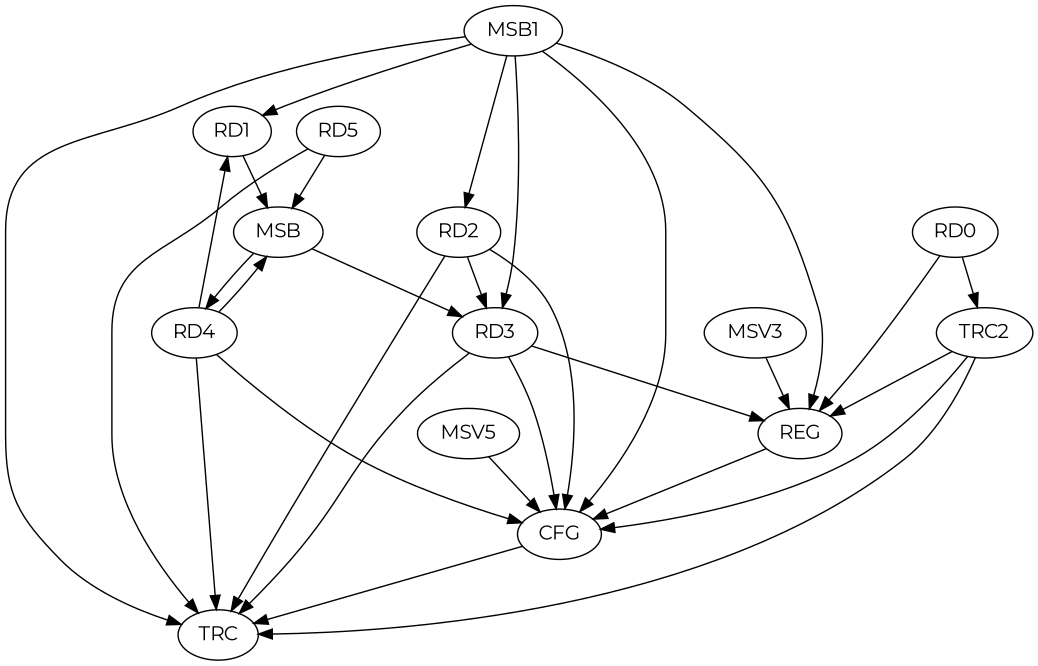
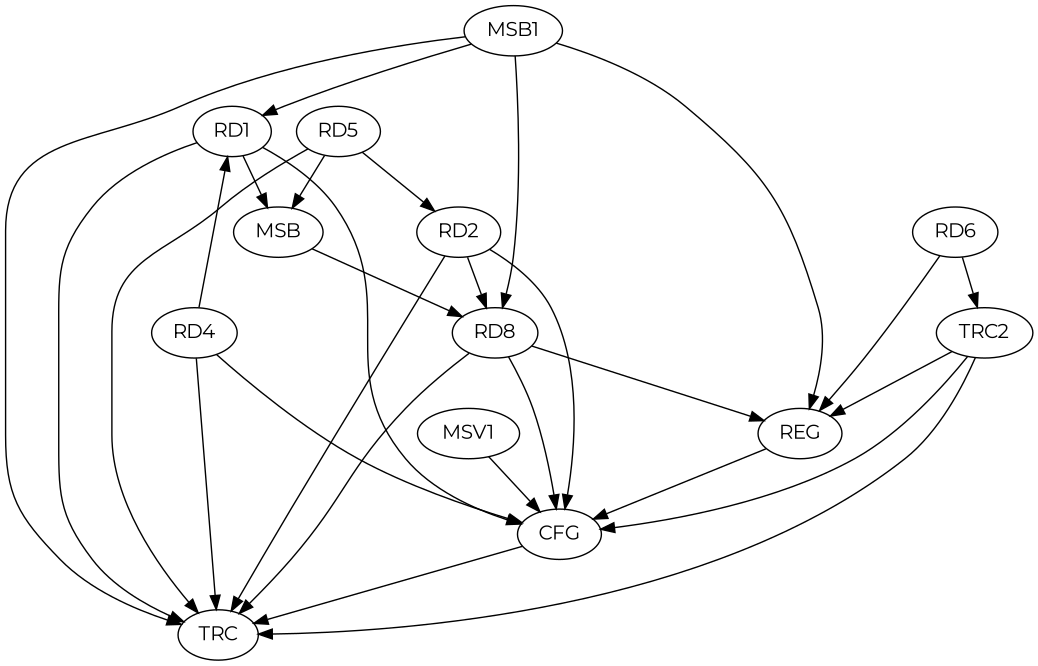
edge "MSB1" -> "RD2": now "RD5" -> "RD2"
node "RD0": label "RD0" -> "RD6"
edge "MSB1" -> "CFG": now "RD1" -> "CFG"
edge "MSB" -> "RD4": removed
edge "RD4" -> "MSB": removed
node "RD3": label "RD3" -> "RD8"
node "MSV3": removed
edge "RD1" -> "TRC": added
node "MSV5": label "MSV5" -> "MSV1"
